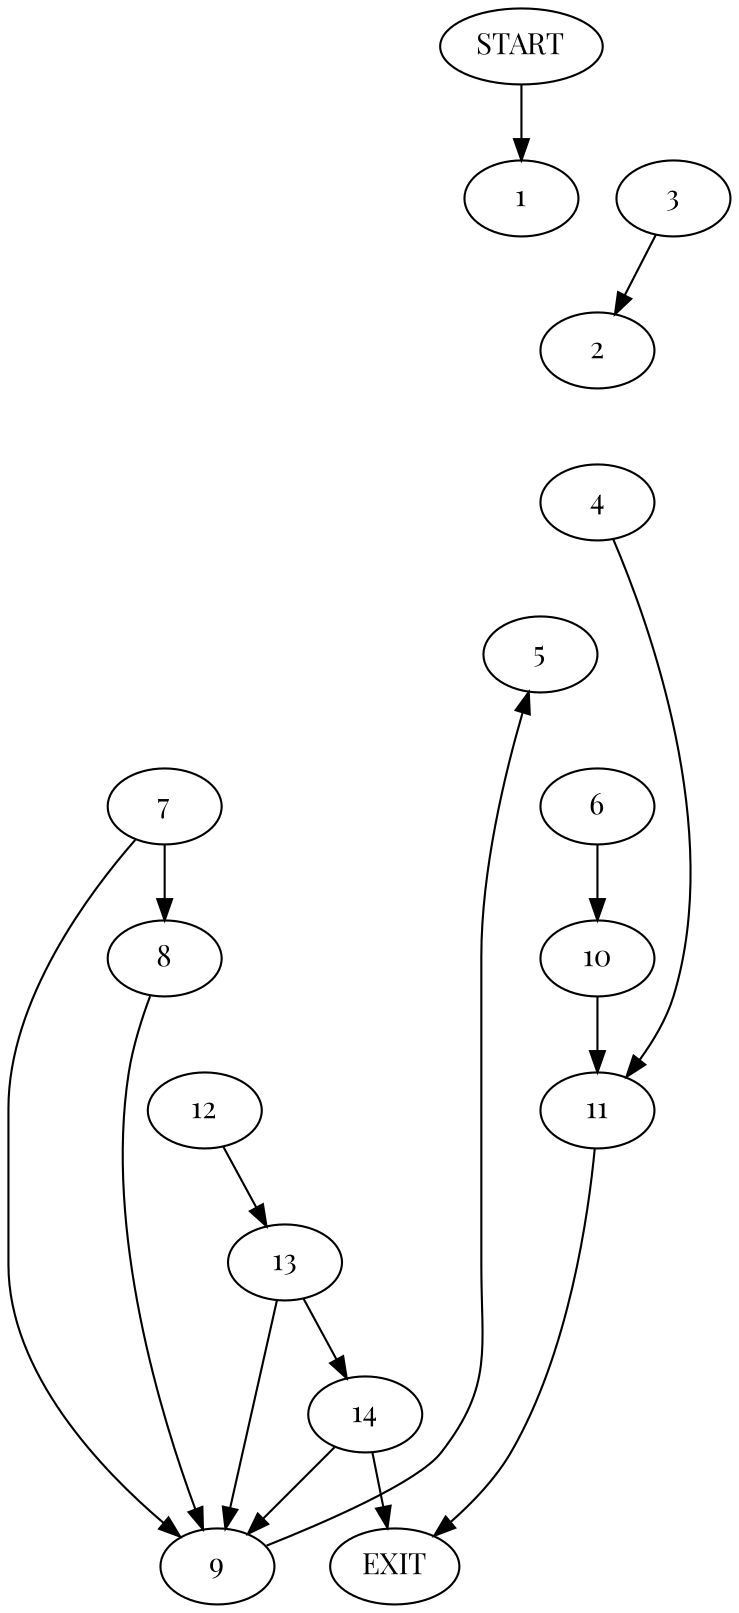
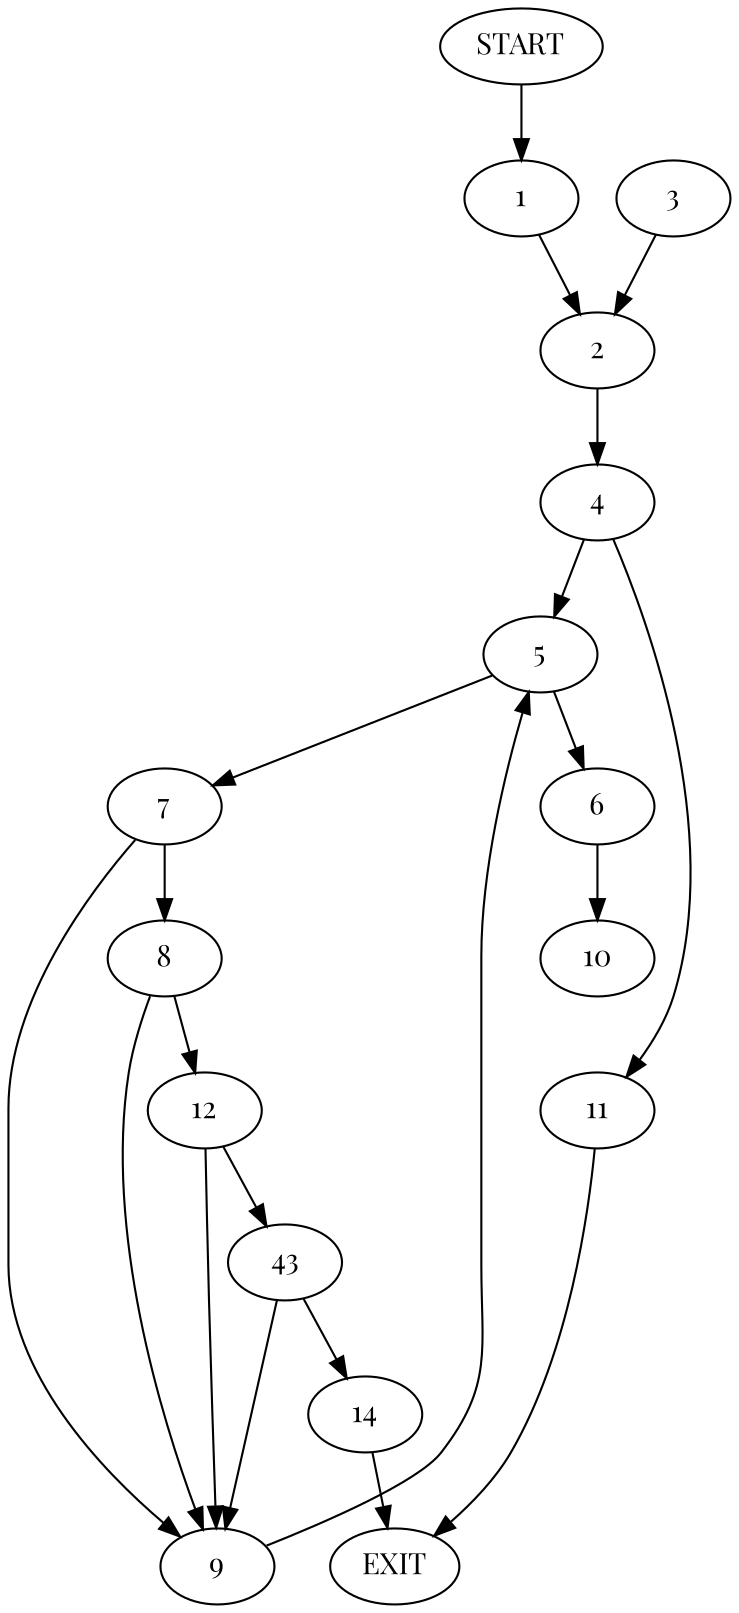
edge "1" -> "2": added
edge "2" -> "4": added
edge "4" -> "5": added
edge "5" -> "6": added
edge "5" -> "7": added
edge "8" -> "12": added
edge "10" -> "11": removed
node "13": label "13" -> "43"
edge "14" -> "9": now "12" -> "9"
